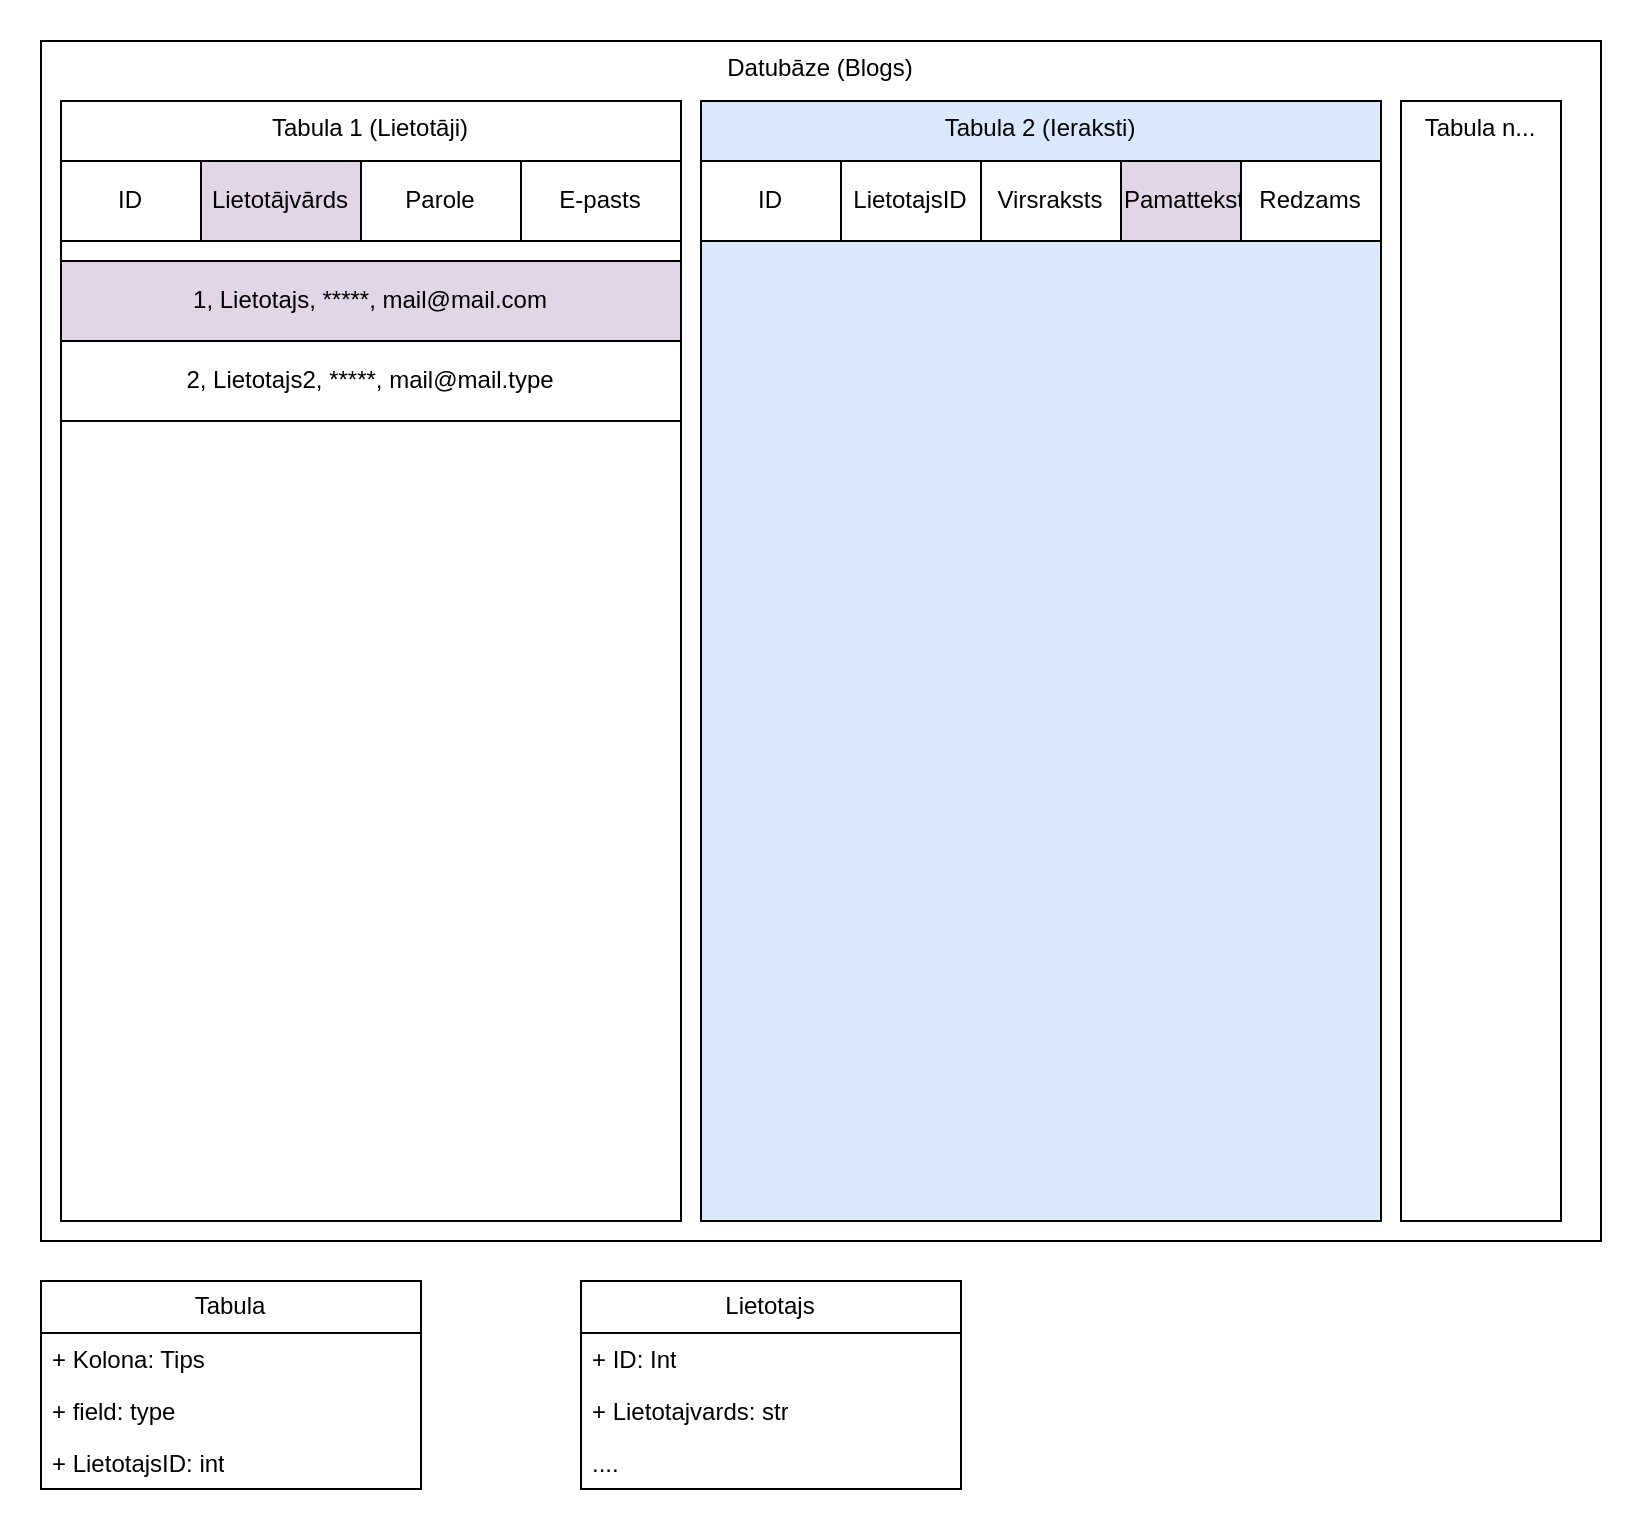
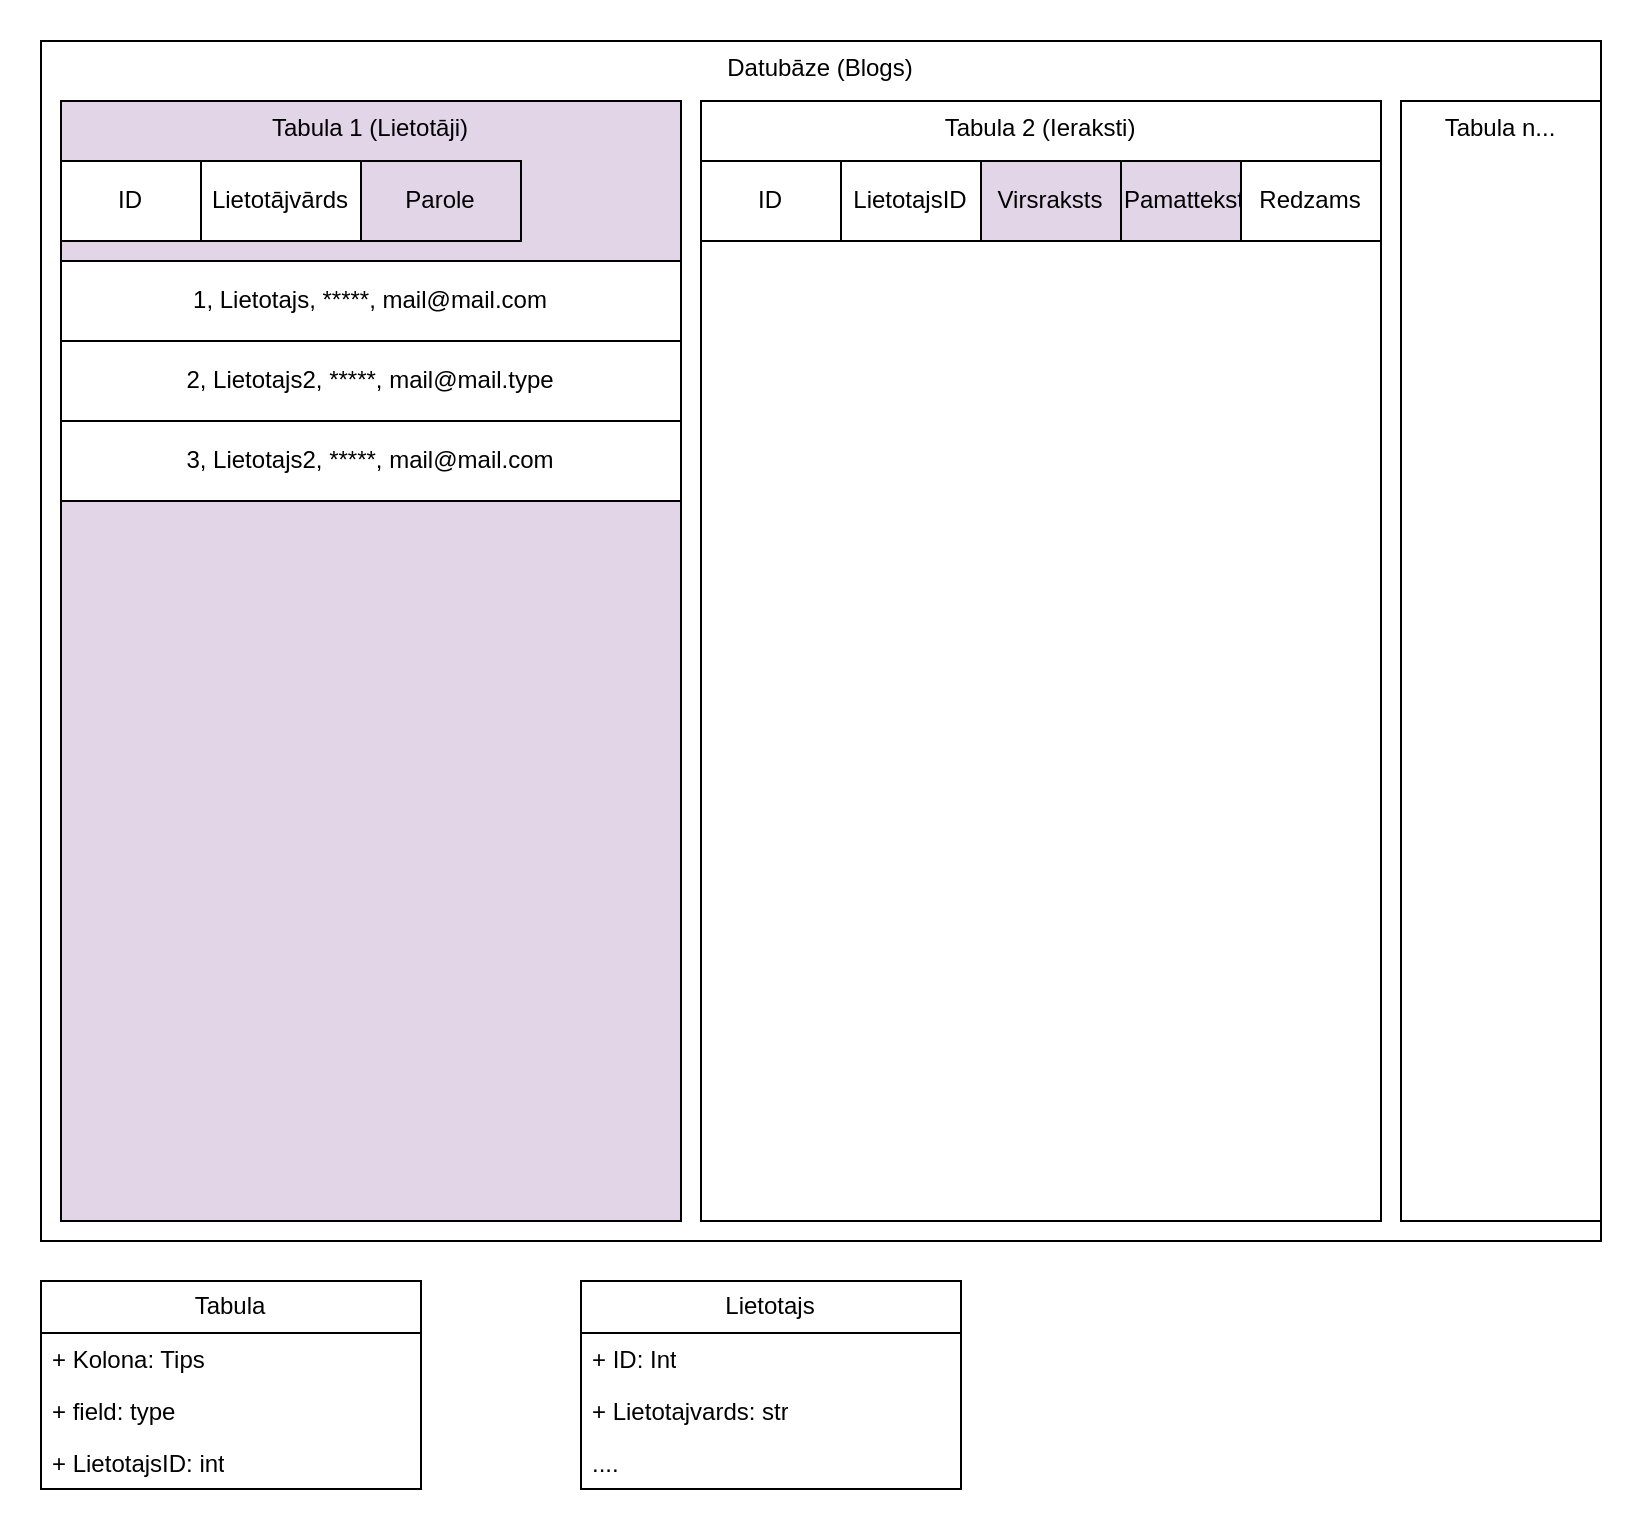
node "Lietotājvārds": fillcolor #e1d5e7 -> #ffffff
node "Parole": fillcolor #ffffff -> #e1d5e7
node "E-pasts": removed
node "Virsraksts": fillcolor #ffffff -> #e1d5e7
node "1, Lietotajs, *****, mail@mail.com": fillcolor #e1d5e7 -> #ffffff
node "3, Lietotajs2, *****, mail@mail.com": added
node "Tabula 1 (Lietotāji)": fillcolor #ffffff -> #e1d5e7
node "Tabula 2 (Ieraksti)": fillcolor #dae8fc -> #ffffff
node "Tabula n...": size 160x1120 -> 200x1120
